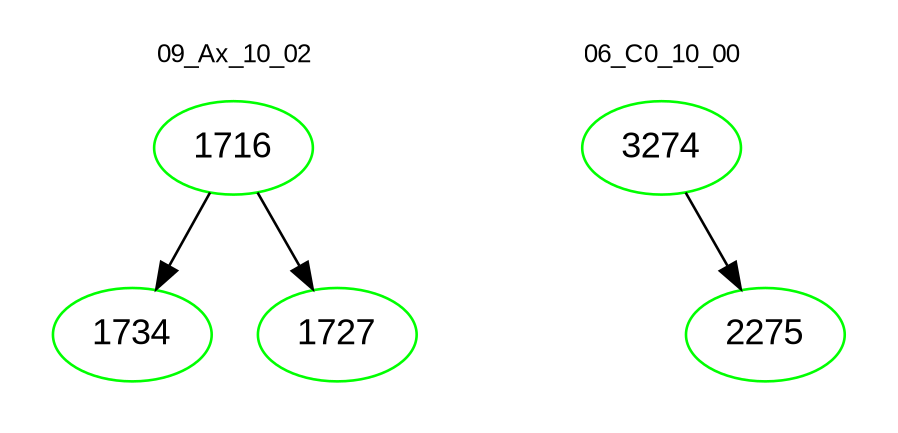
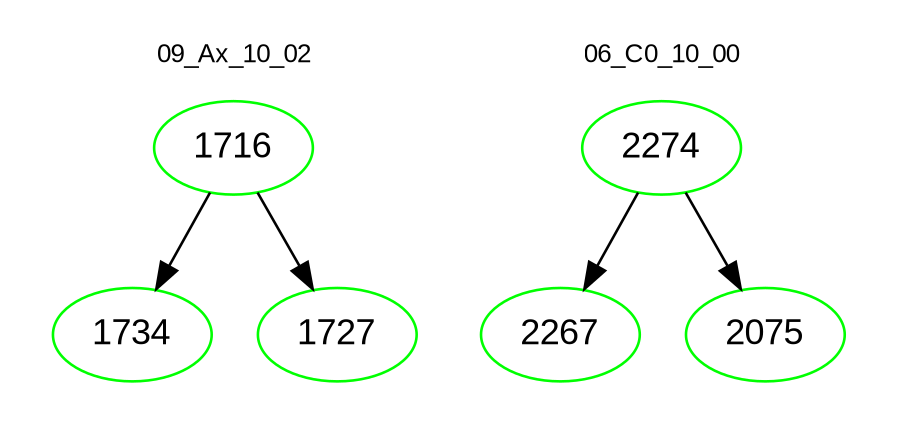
node "3274": label "3274" -> "2274"
node "2267": added
node "2275": label "2275" -> "2075"
